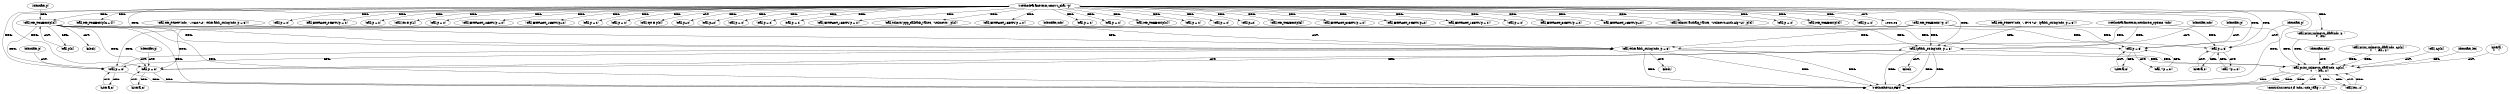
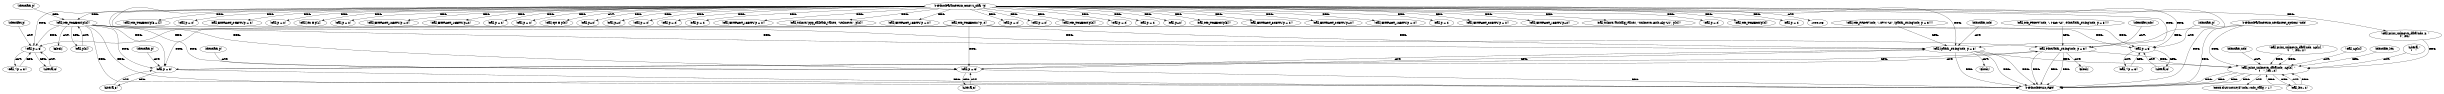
edge "(Call,ND_TCHECK2(*p, 2))" -> "(Call,etheraddr_string(ndo, p + 3))": removed, label "DDG:"
edge "(MethodParameterIn,netdissect_options *ndo)" -> "(Call,etheraddr_string(ndo, p + 3))": now "(MethodParameterIn,netdissect_options *ndo)" -> "(MethodReturn,RET)"
